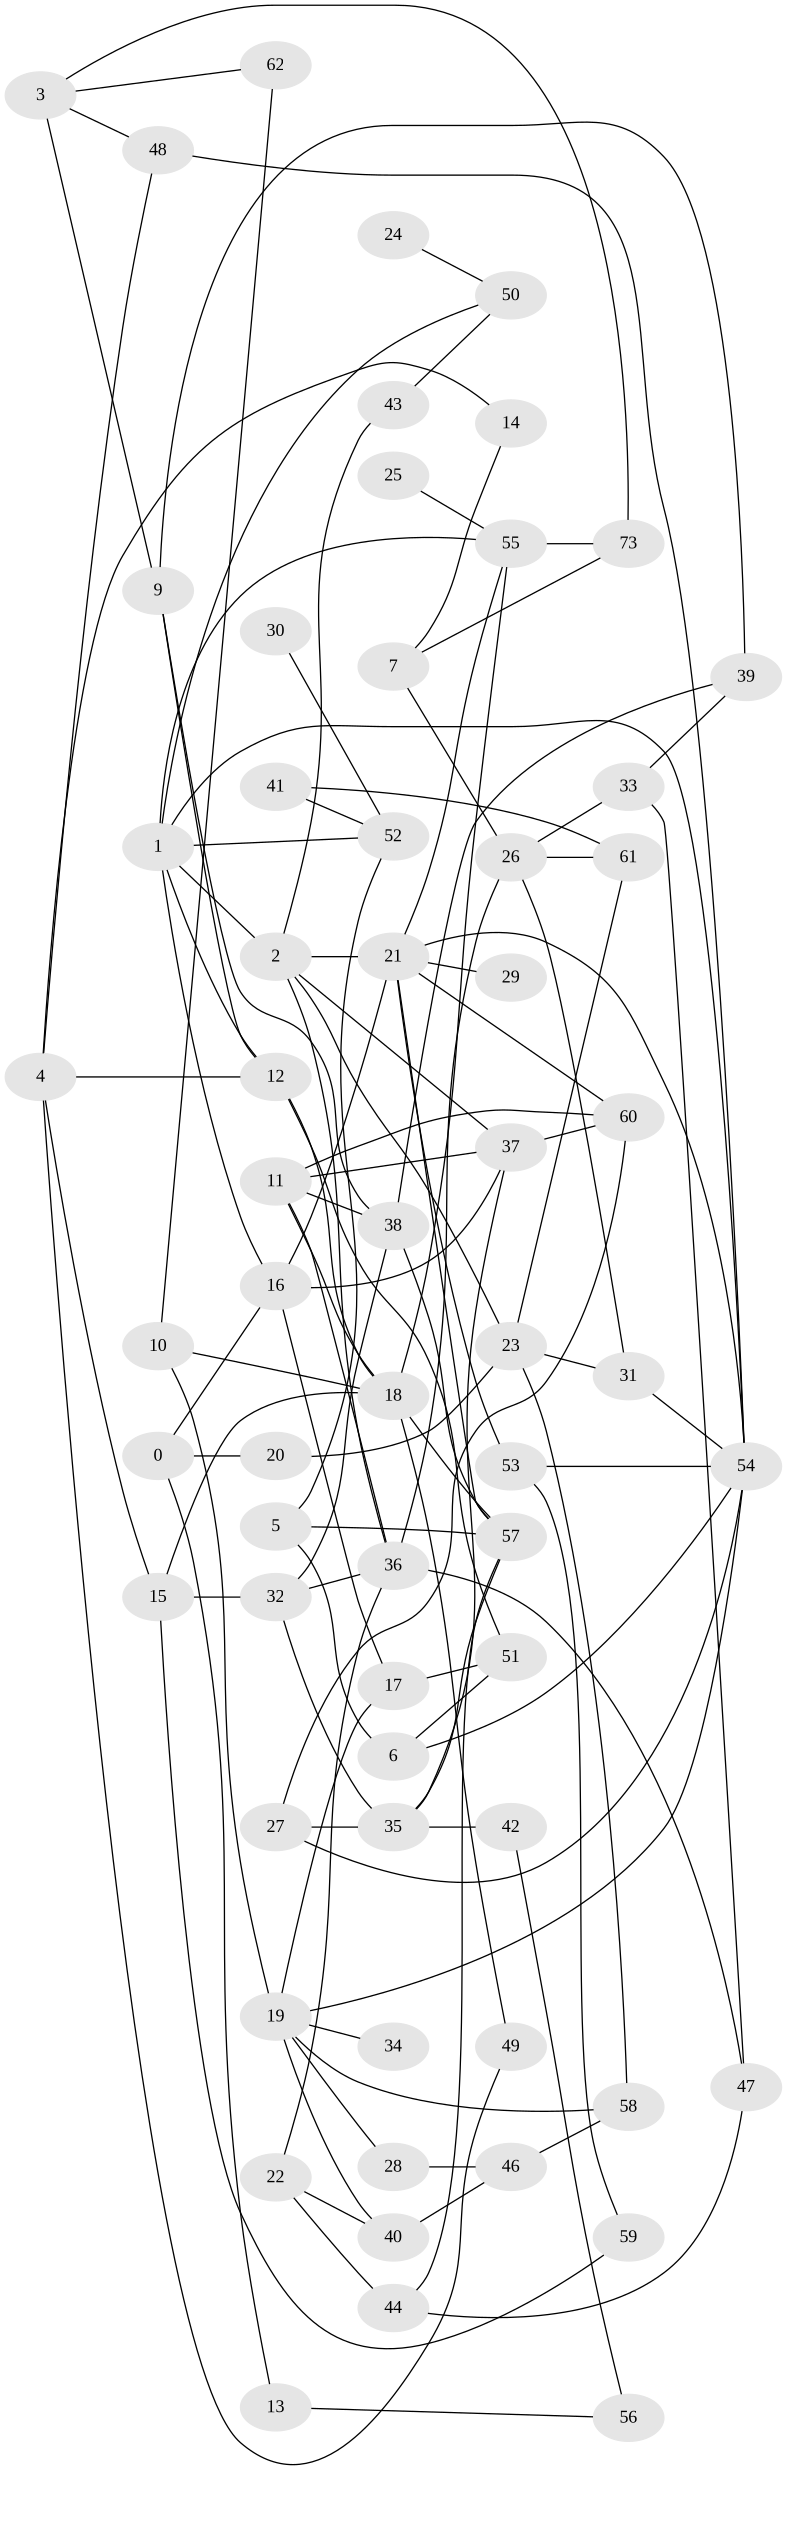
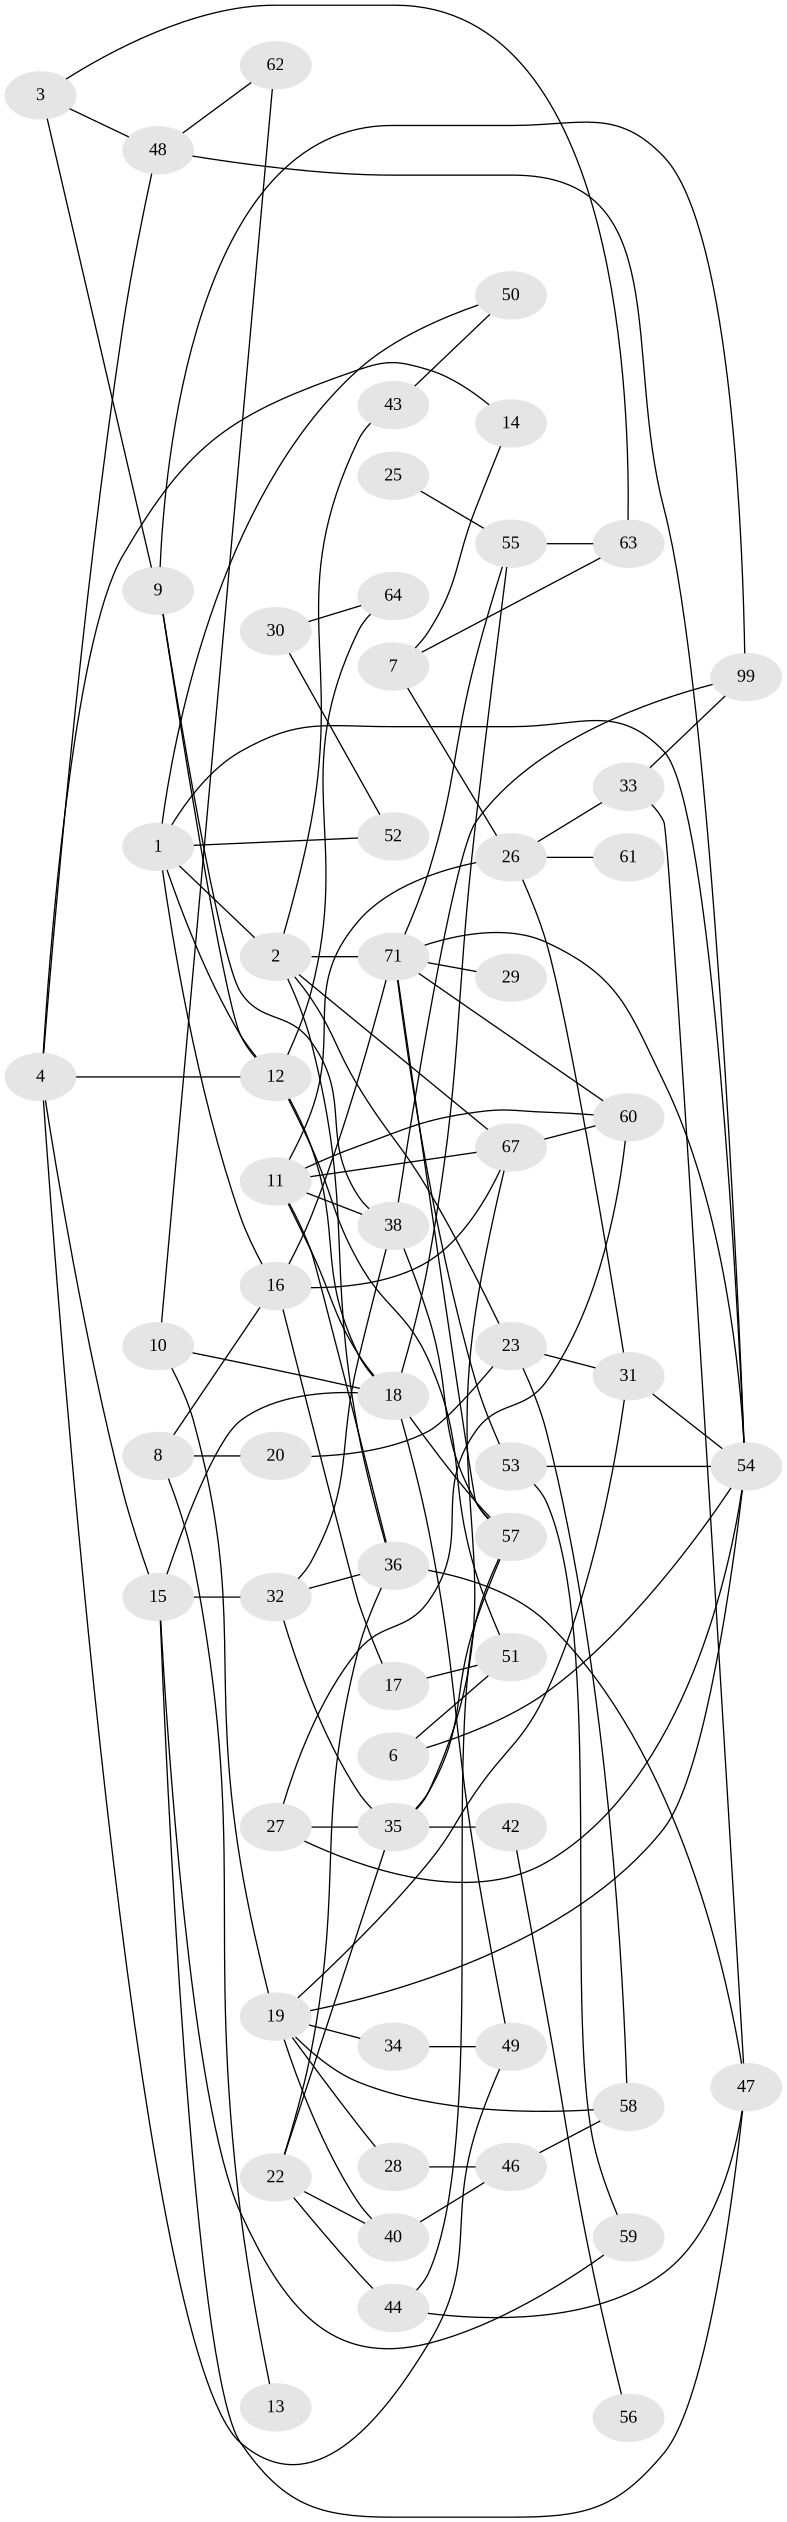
edge "62" -- "3": now "62" -- "48"
node "24": removed
node "73": label "73" -> "63"
edge "55" -- "1": removed
node "64": added
node "39": label "39" -> "99"
node "41": removed
node "21": label "21" -> "71"
edge "61" -- "23": removed
node "37": label "37" -> "67"
edge "26" -- "36": now "26" -- "11"
node "0": label "0" -> "8"
node "5": removed
edge "17" -- "19": now "31" -- "19"
edge "35" -- "22": added
edge "34" -- "49": added
edge "13" -- "56": removed
edge "15" -- "47": added
